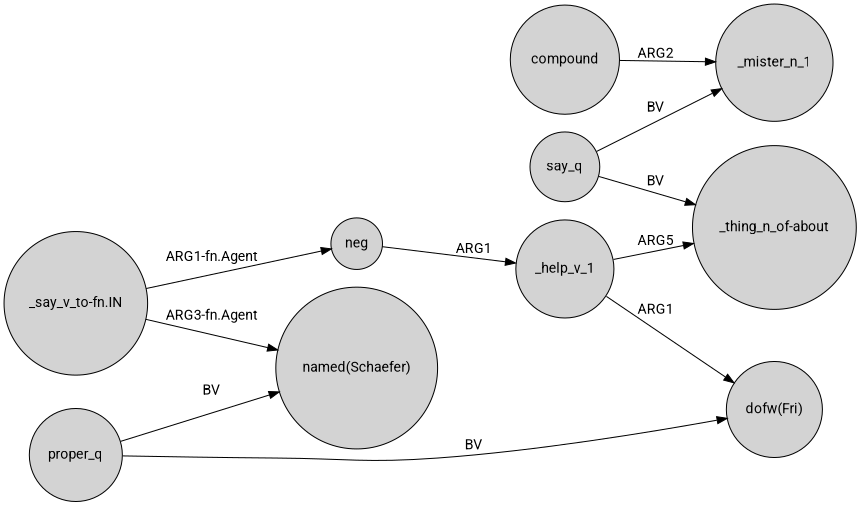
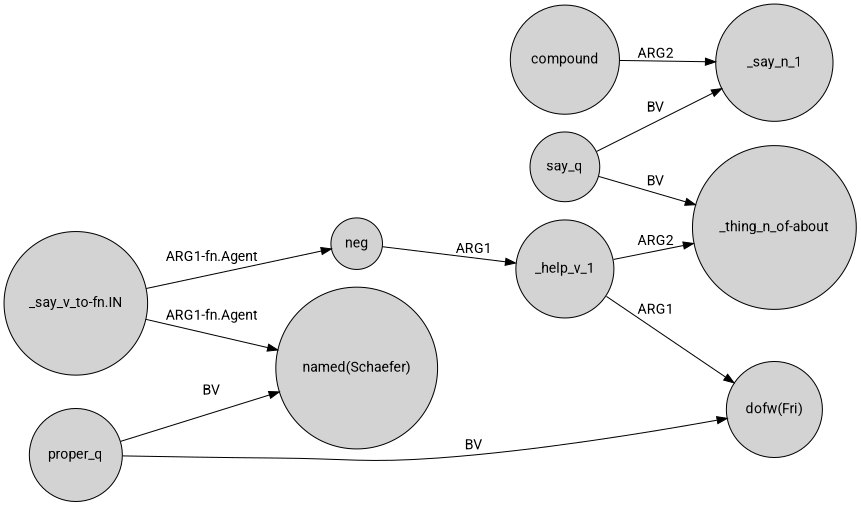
node "_mister_n_1": label "_mister_n_1" -> "_say_n_1"
edge "_help_v_1" -> "_thing_n_of-about": label "ARG5" -> "ARG2"
edge "_say_v_to-fn.IN" -> "named(Schaefer)": label "ARG3-fn.Agent" -> "ARG1-fn.Agent"
